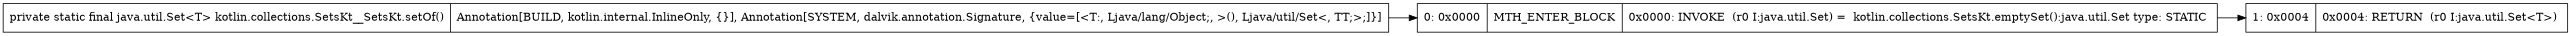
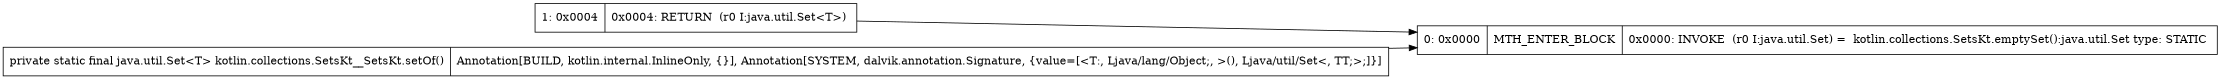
edge "0: 0x0000" -> "1: 0x0004": reversed
